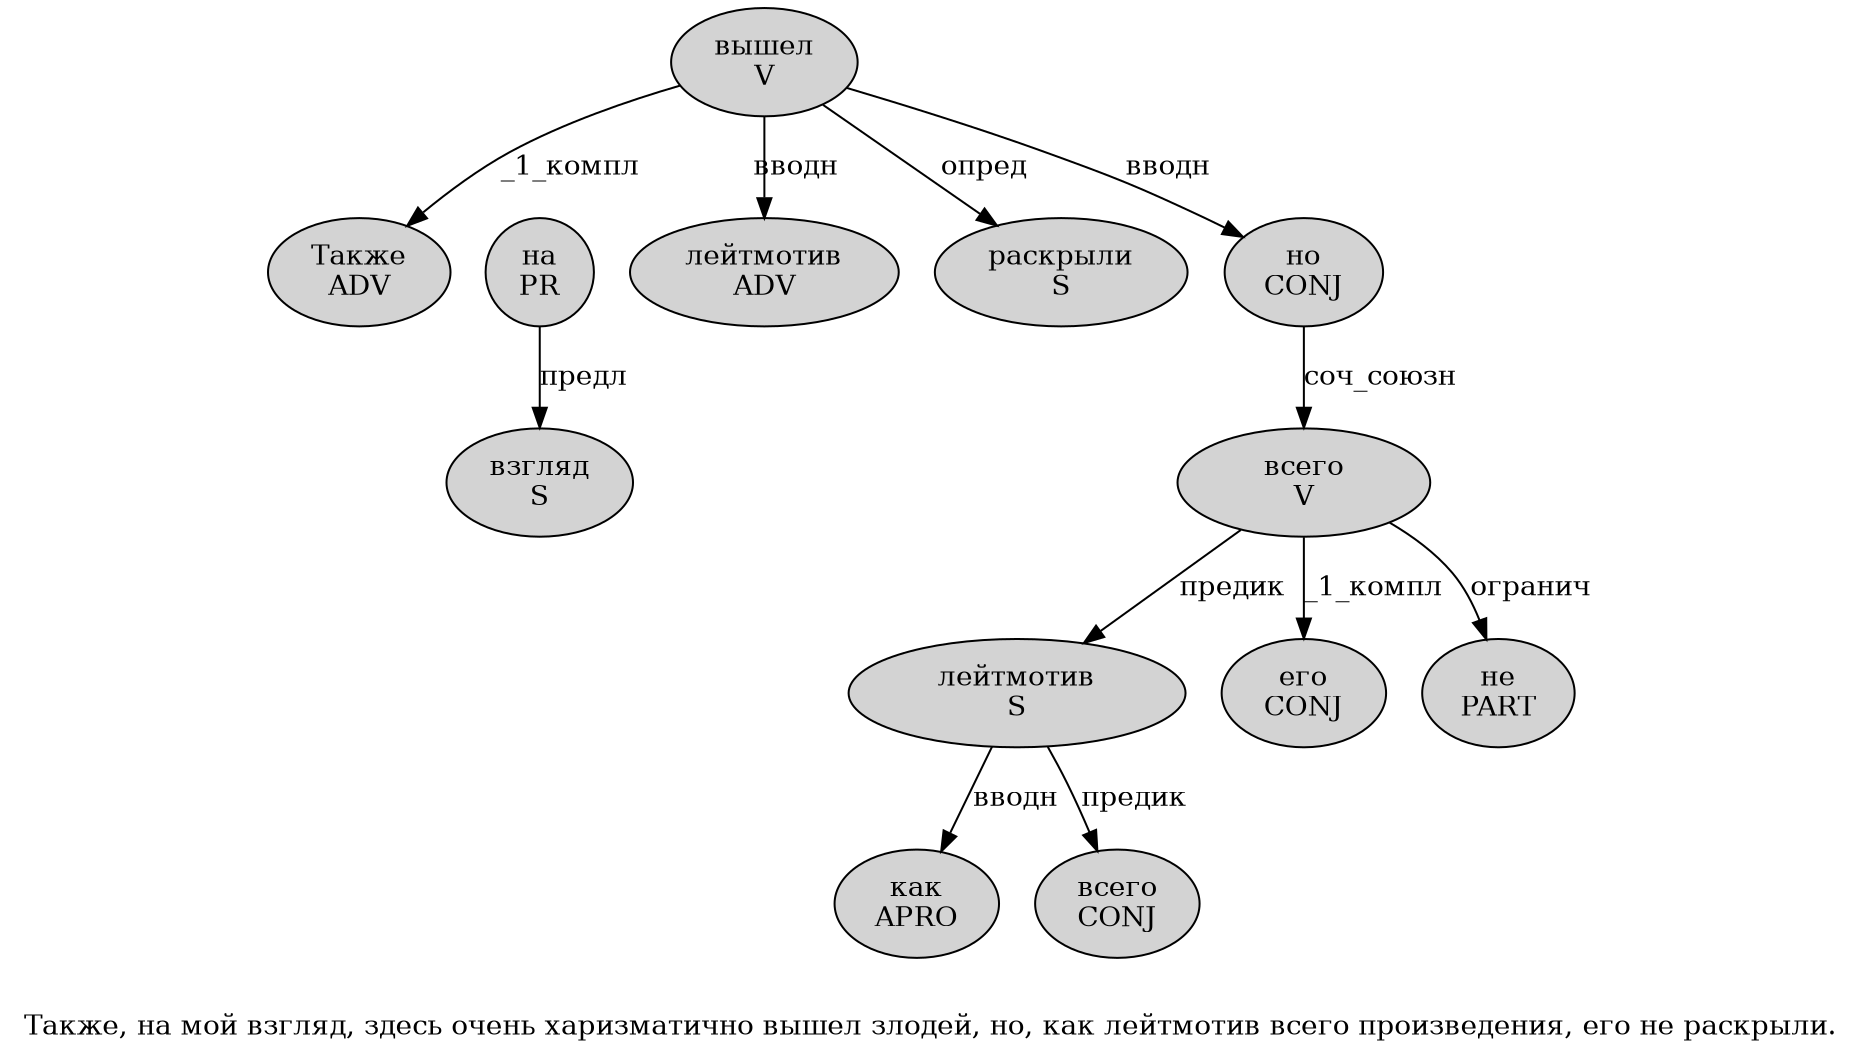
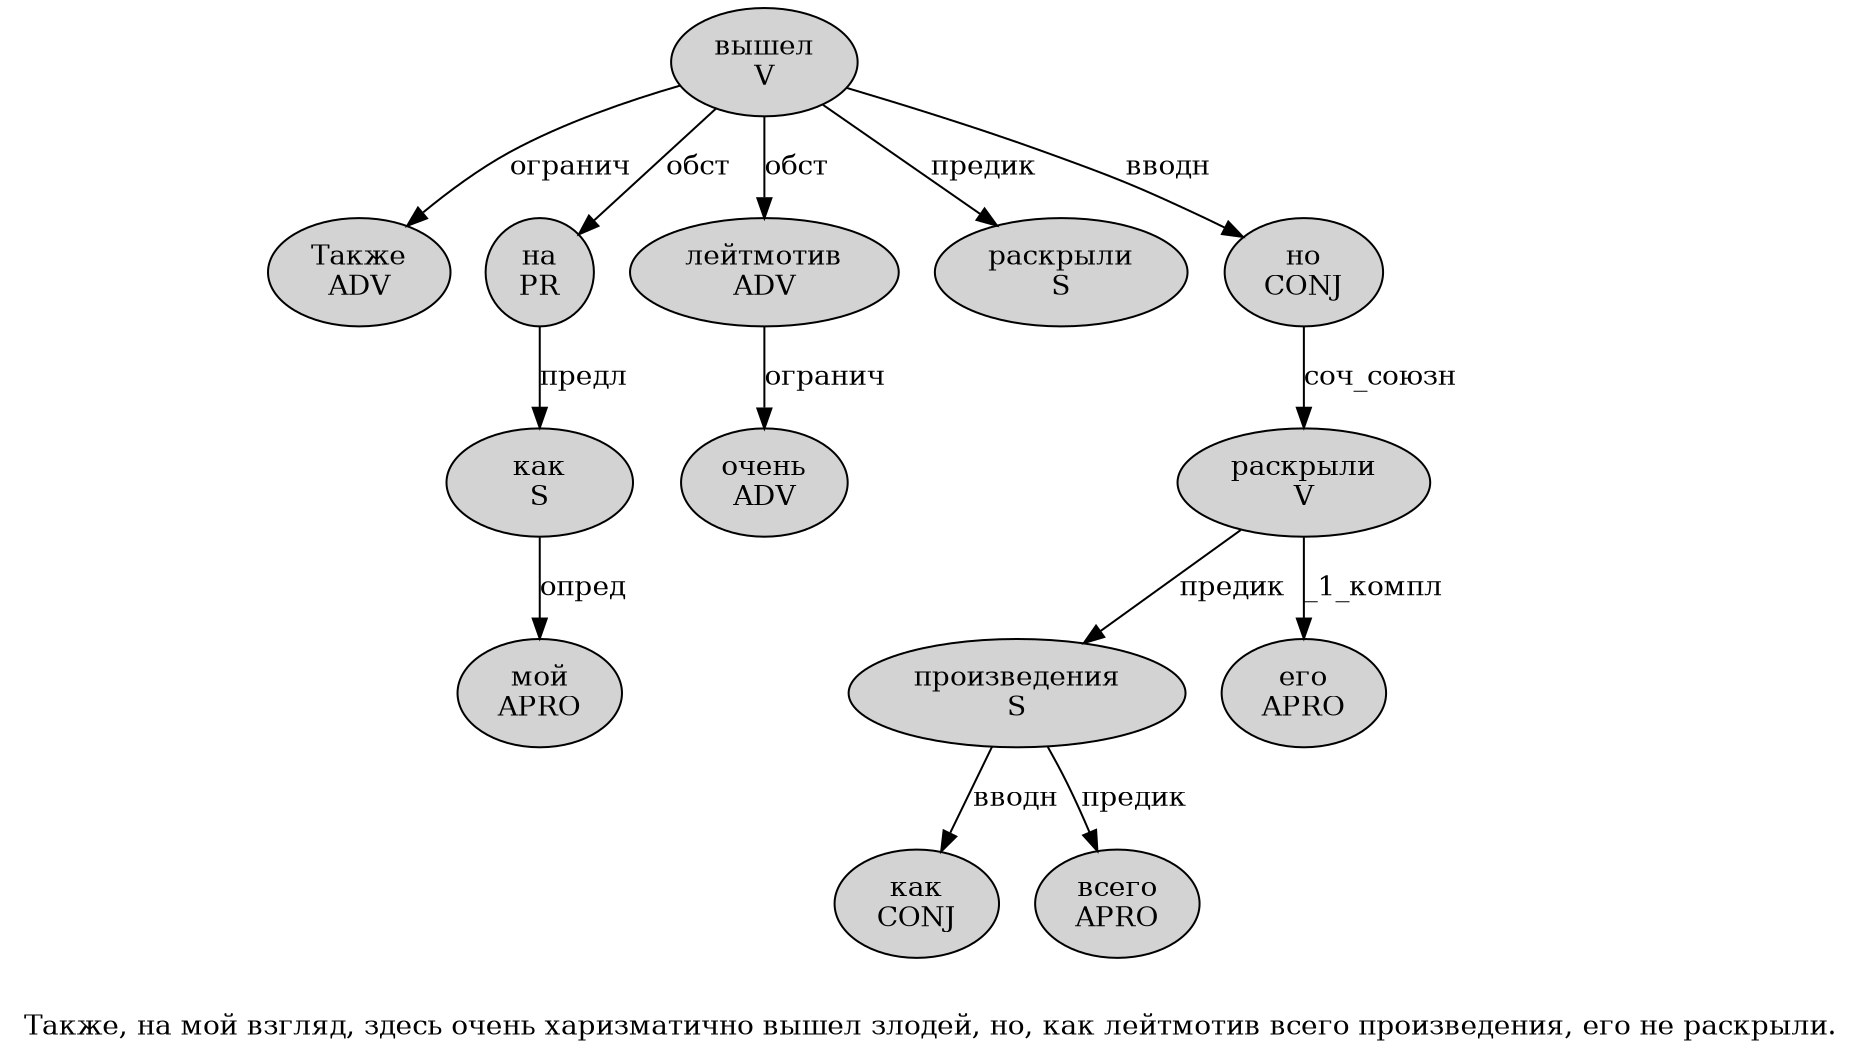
edge "вышел V" -> "на PR": added, label "обст"
edge "вышел V" -> "Также ADV": label "_1_компл" -> "огранич"
edge "вышел V" -> "лейтмотив ADV": label "вводн" -> "обст"
edge "вышел V" -> "раскрыли S": label "опред" -> "предик"
node "взгляд S": label "взгляд S" -> "как S"
node "очень ADV": added
node "всего V": label "всего V" -> "раскрыли V"
node "мой APRO": added
node "лейтмотив S": label "лейтмотив S" -> "произведения S"
node "его CONJ": label "его CONJ" -> "его APRO"
node "не PART": removed
node "как APRO": label "как APRO" -> "как CONJ"
node "всего CONJ": label "всего CONJ" -> "всего APRO"
